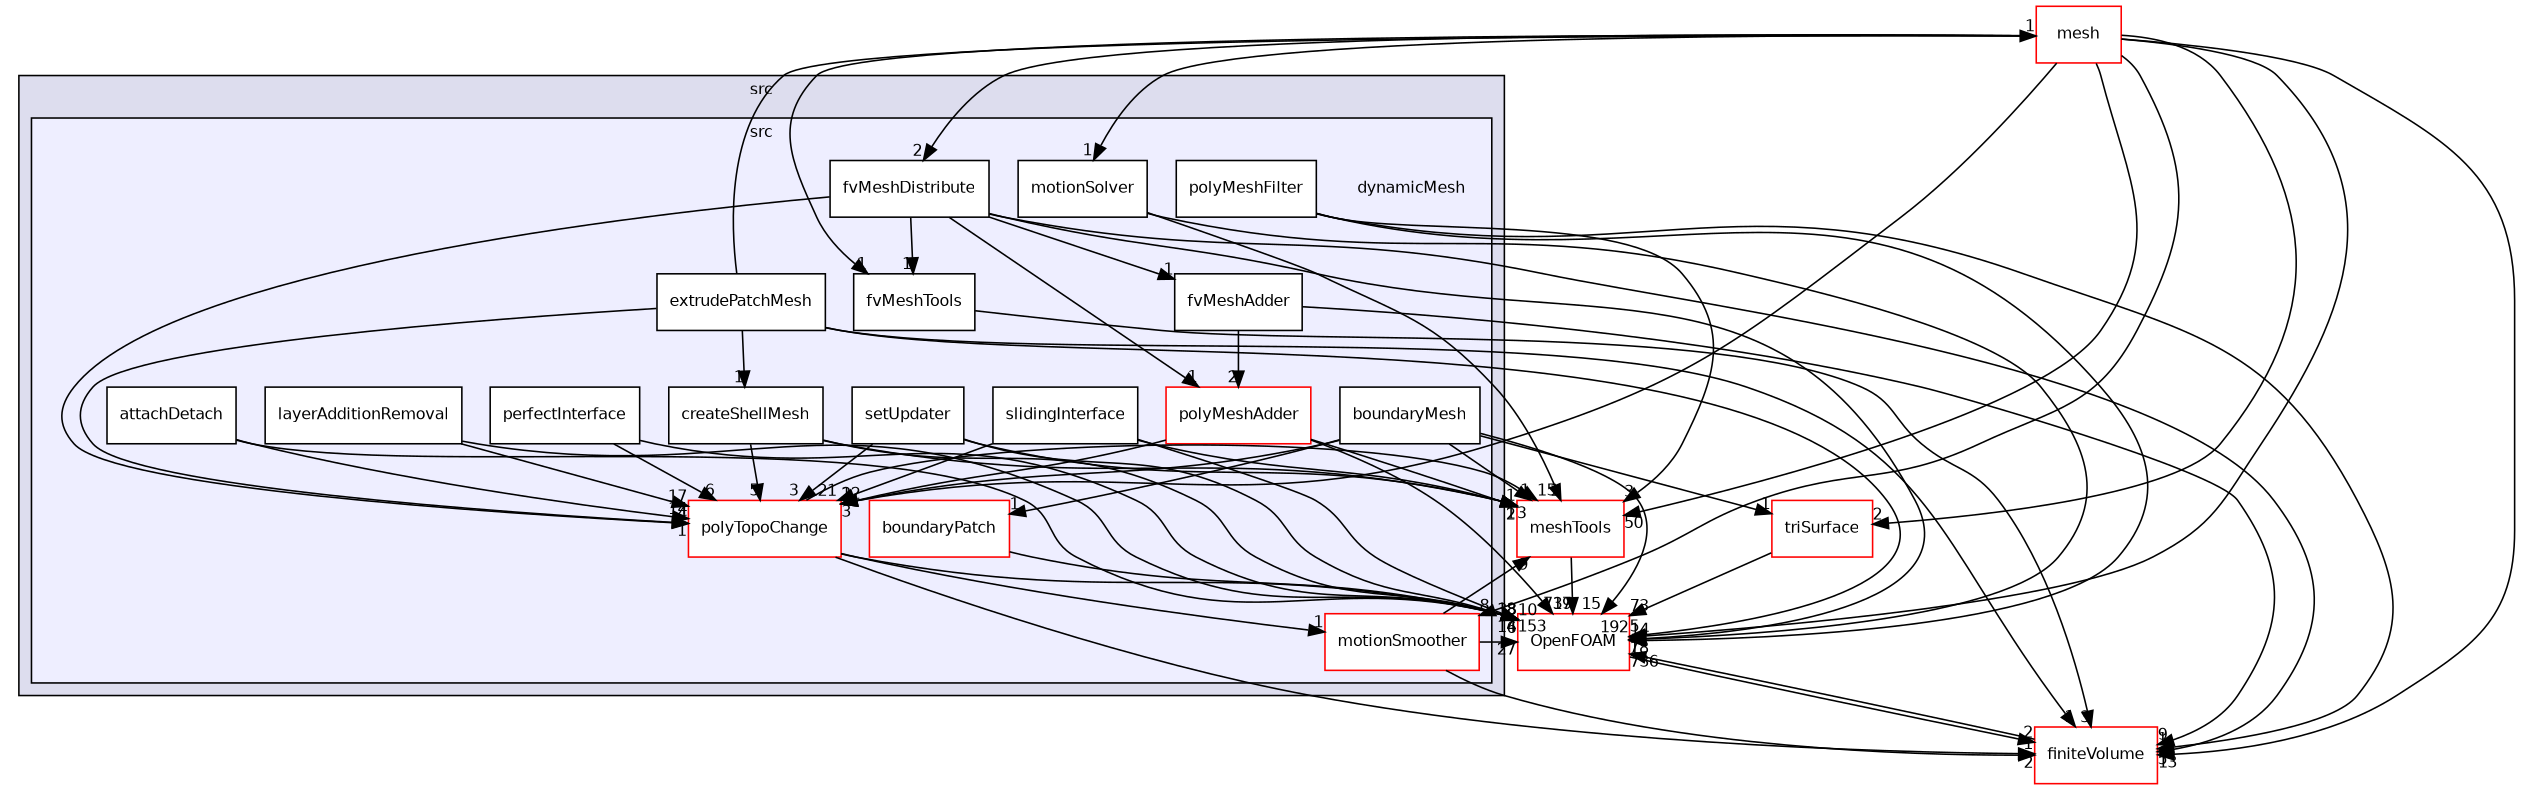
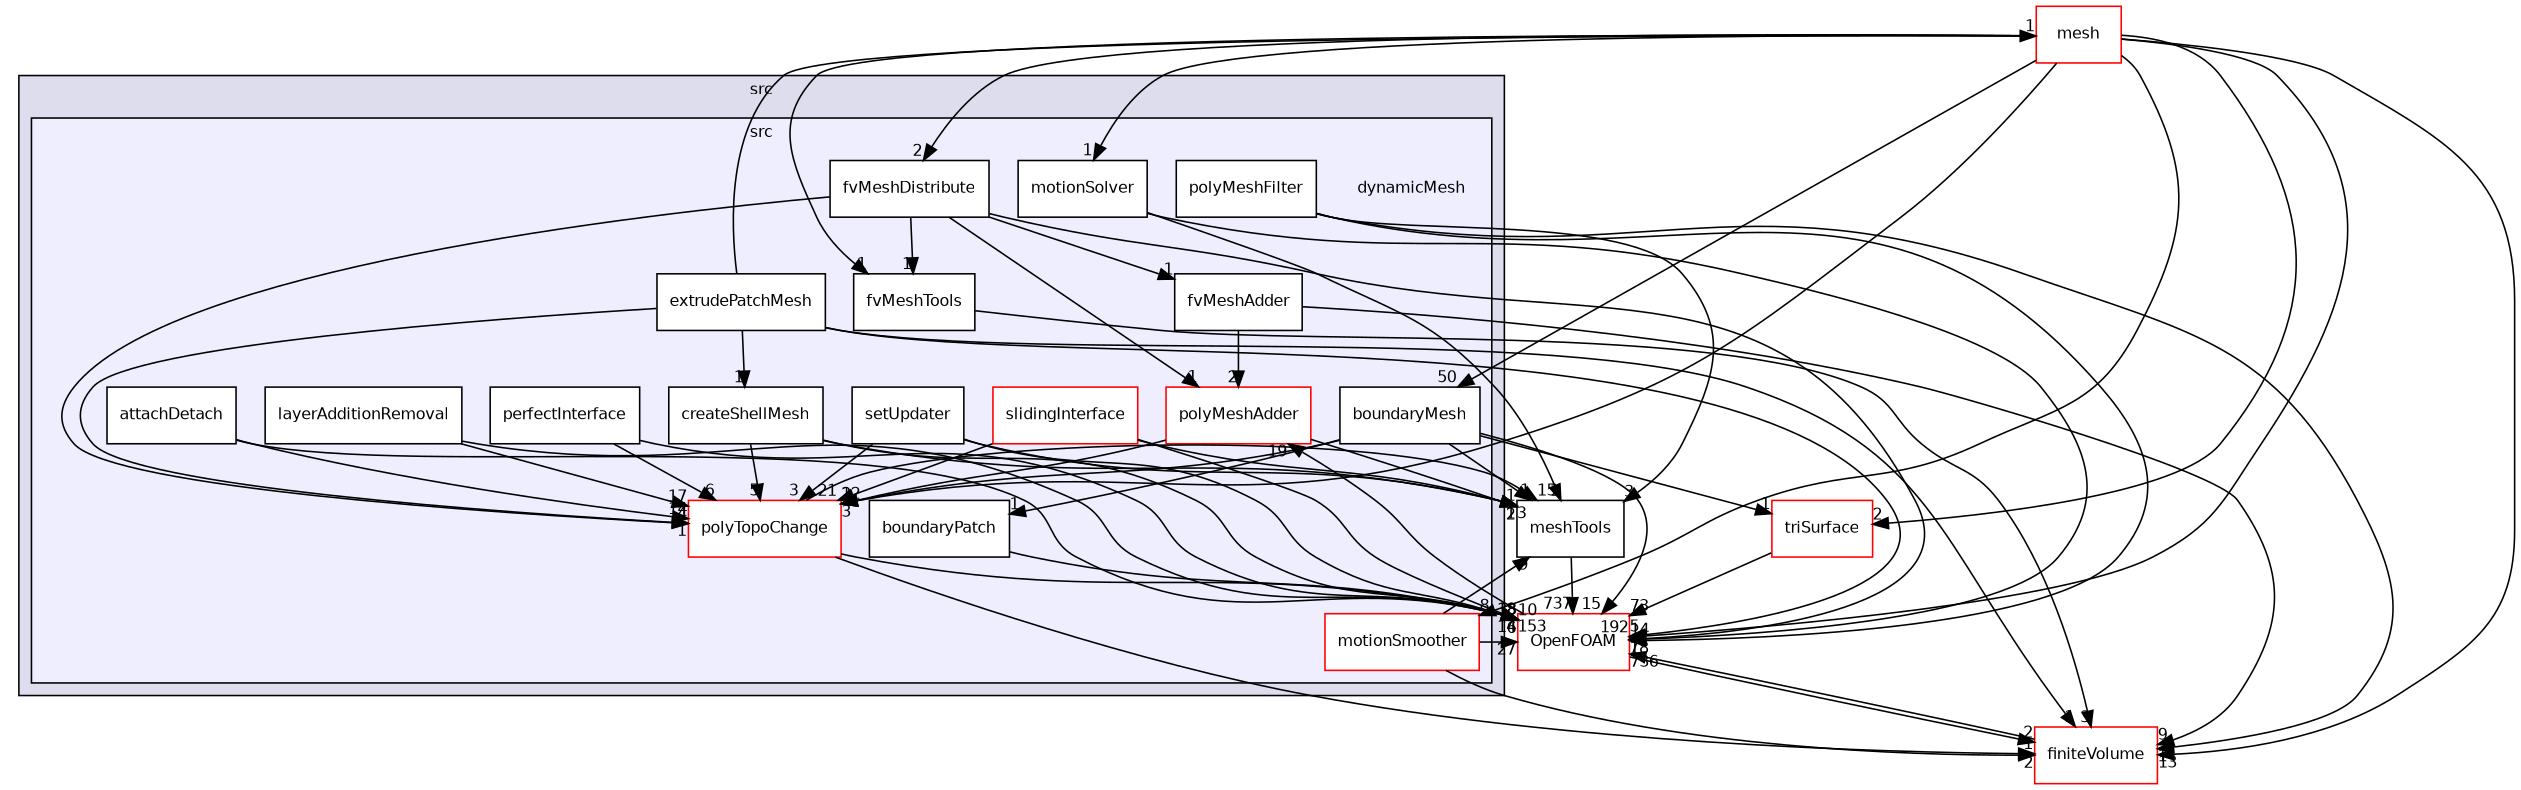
edge "fvMeshDistribute" -> "finiteVolume": removed
edge "mesh" -> "meshTools": now "mesh" -> "boundaryMesh"
node "slidingInterface": color black -> red
edge "polyMeshAdder" -> "OpenFOAM": reversed
node "boundaryPatch": color red -> black
node "meshTools": color red -> black
edge "polyTopoChange" -> "motionSmoother": removed
